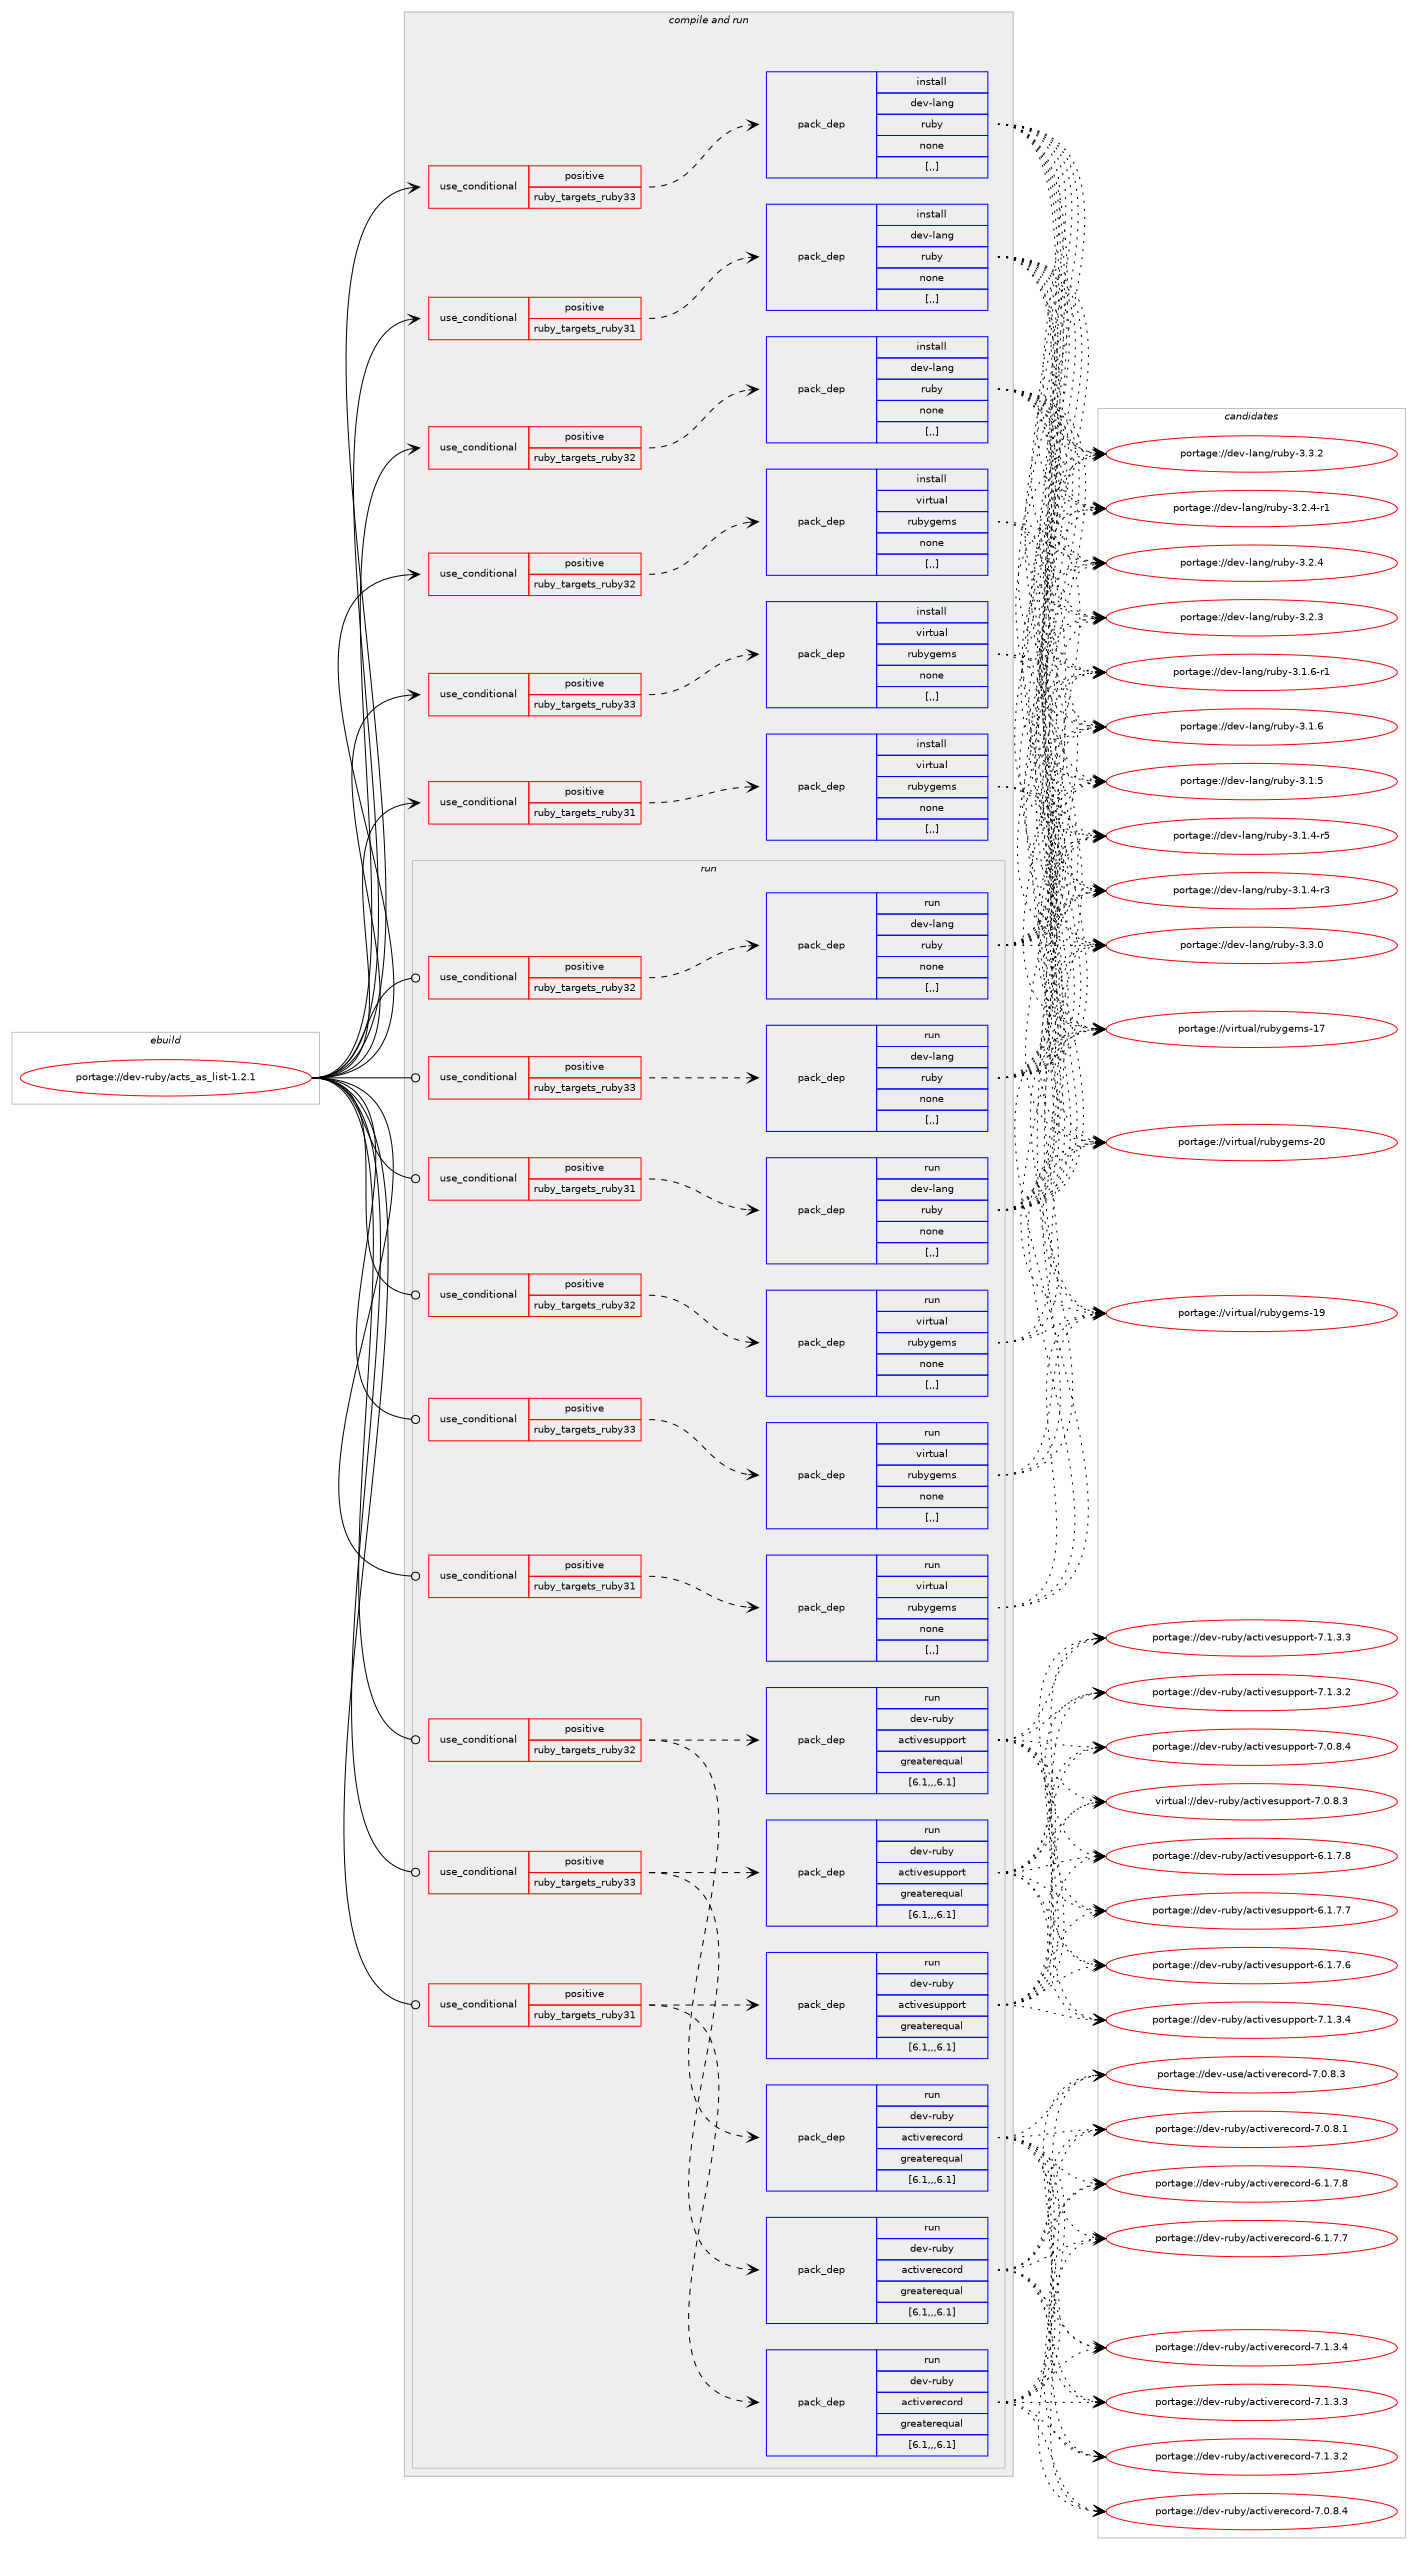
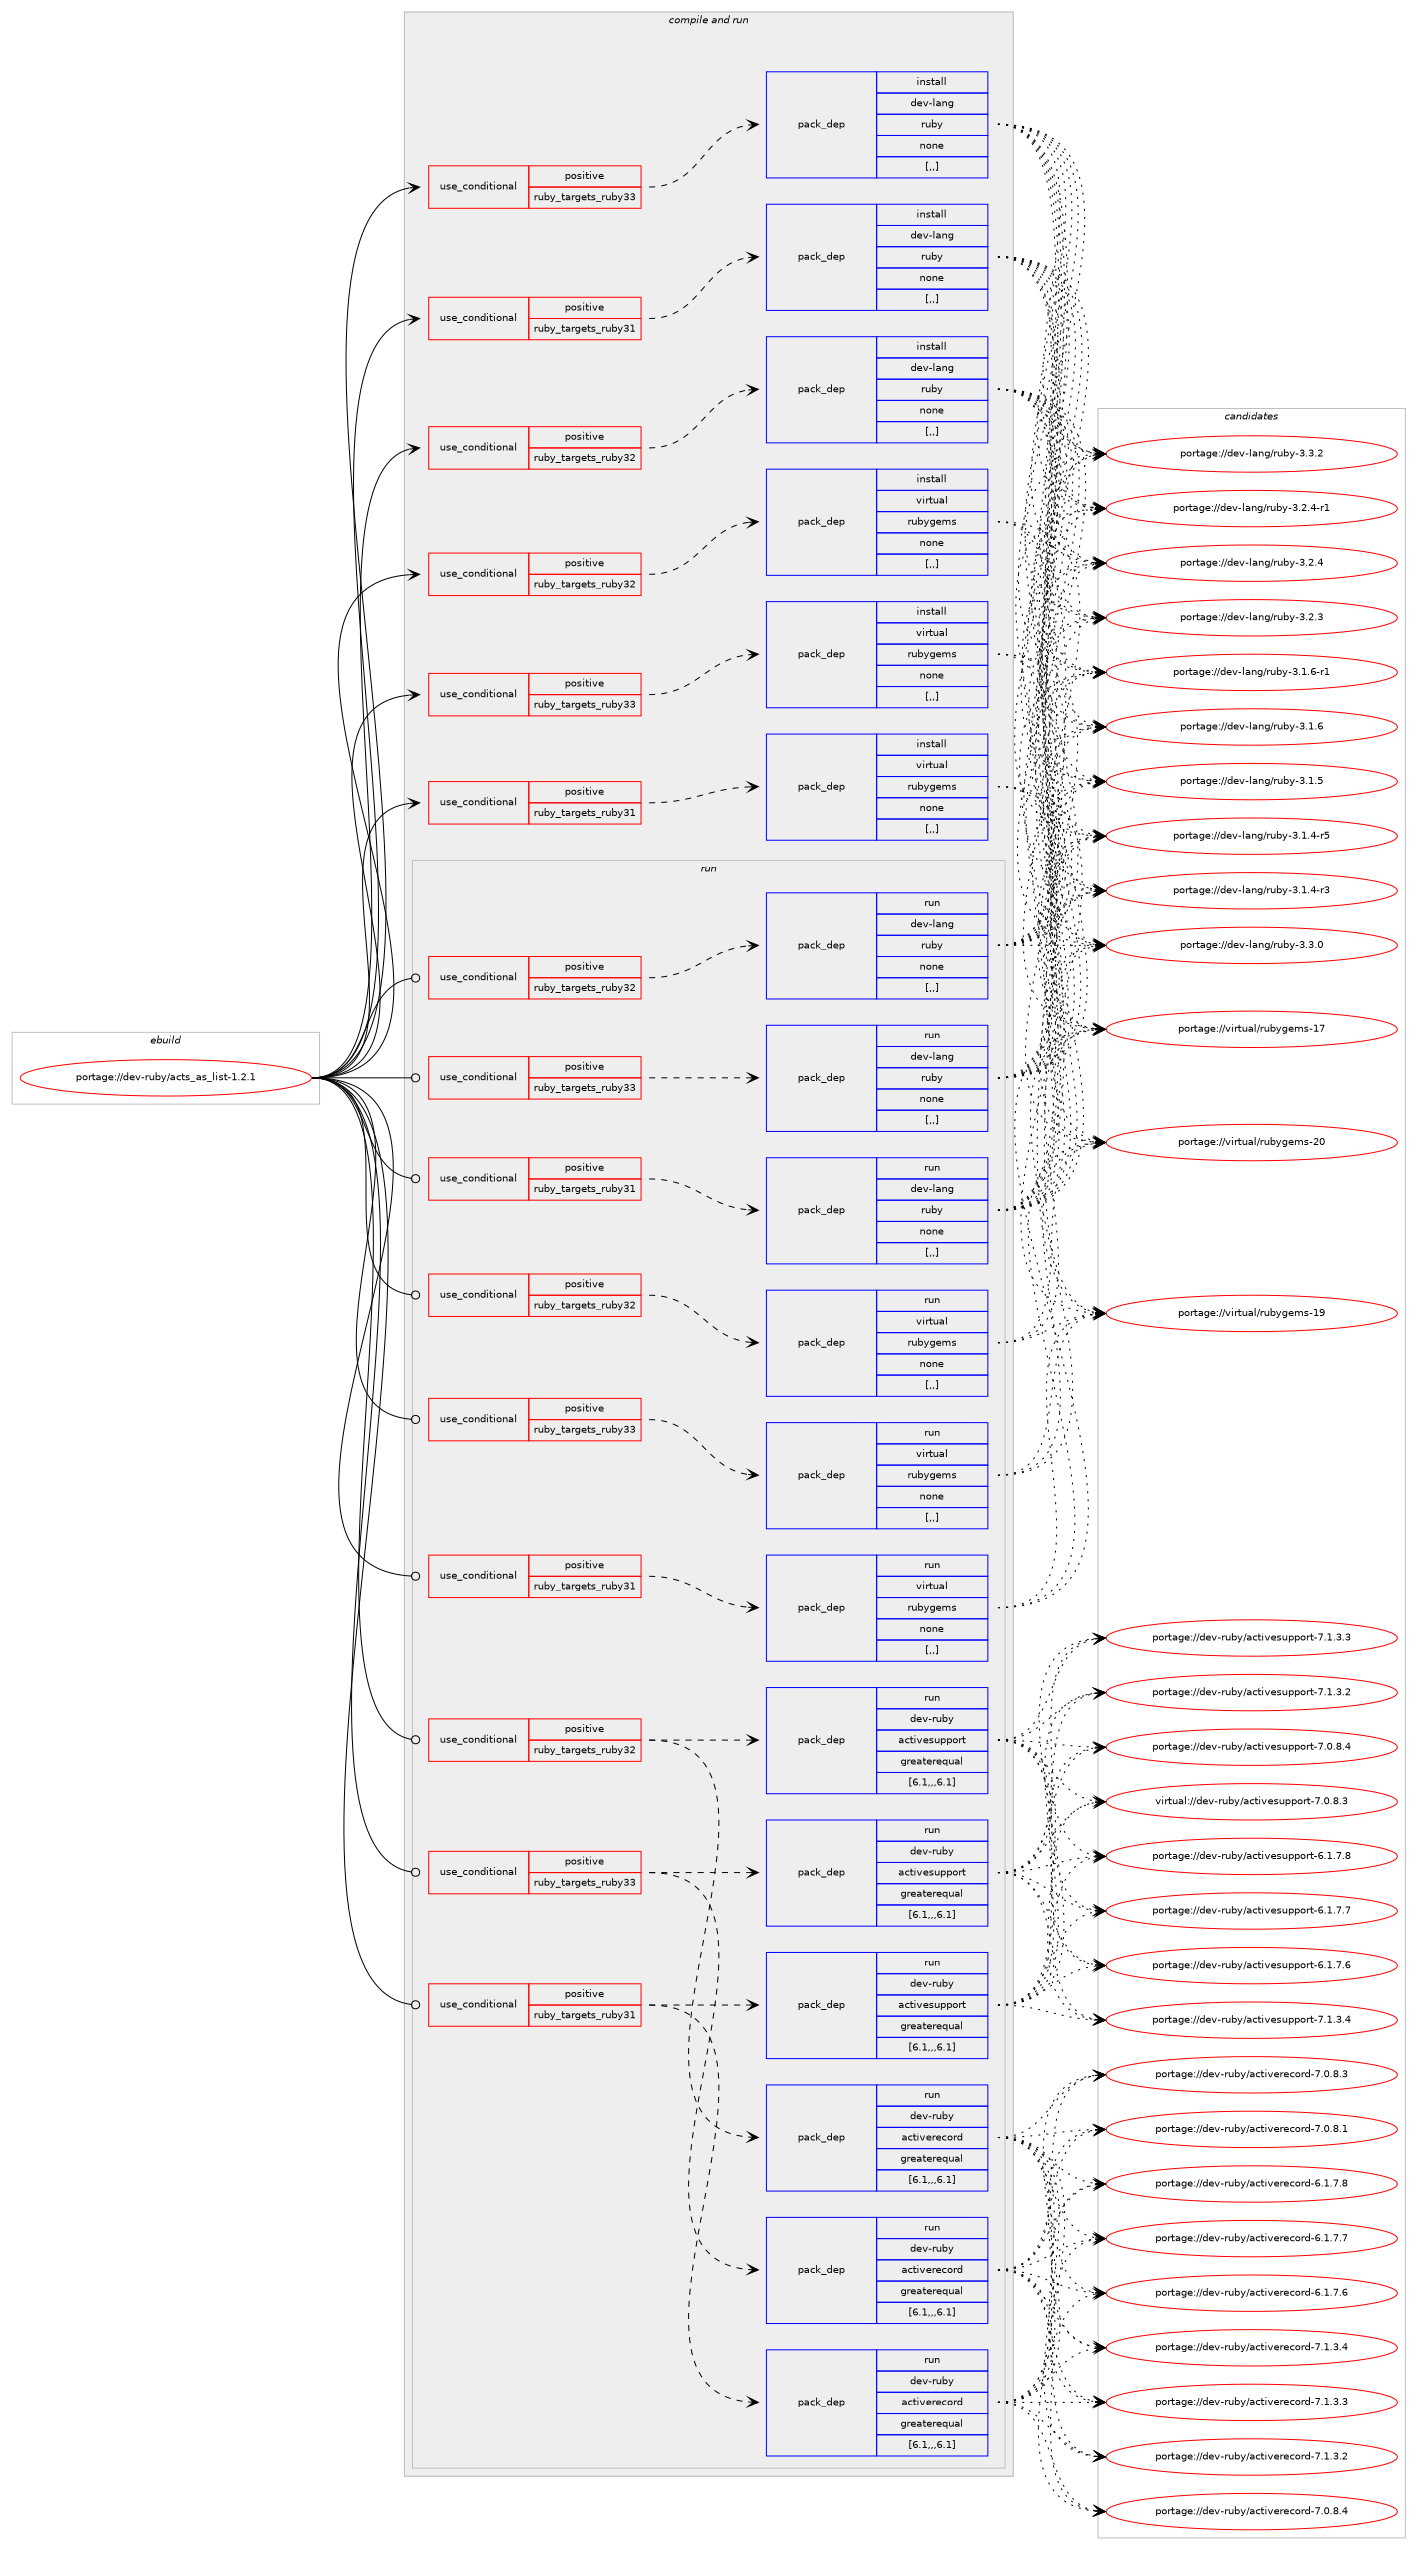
node "portage://dev-use/activerecord-7.0.8.3": label "portage://dev-use/activerecord-7.0.8.3" -> "portage://dev-ruby/activerecord-7.0.8.3"
node "portage://dev-ruby/activerecord-6.1.7.6": added
